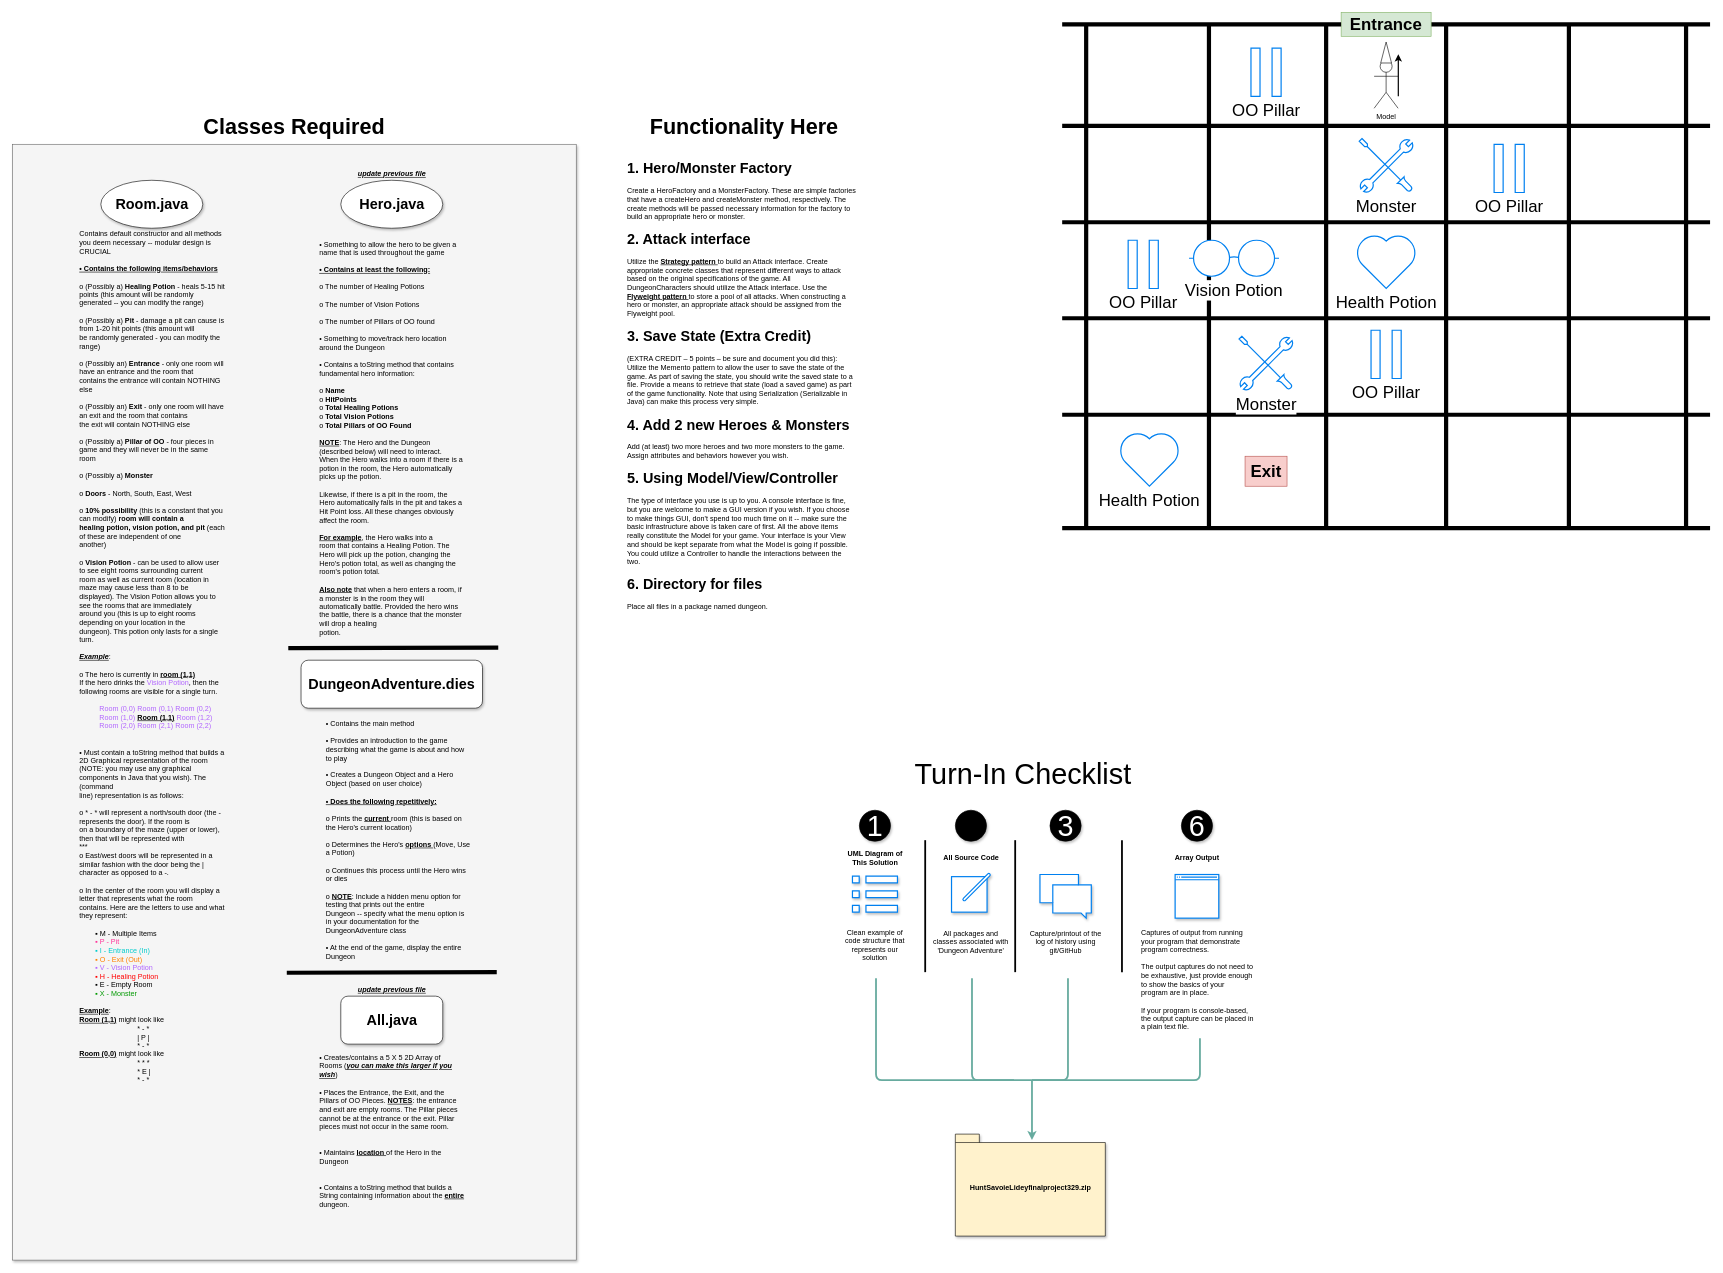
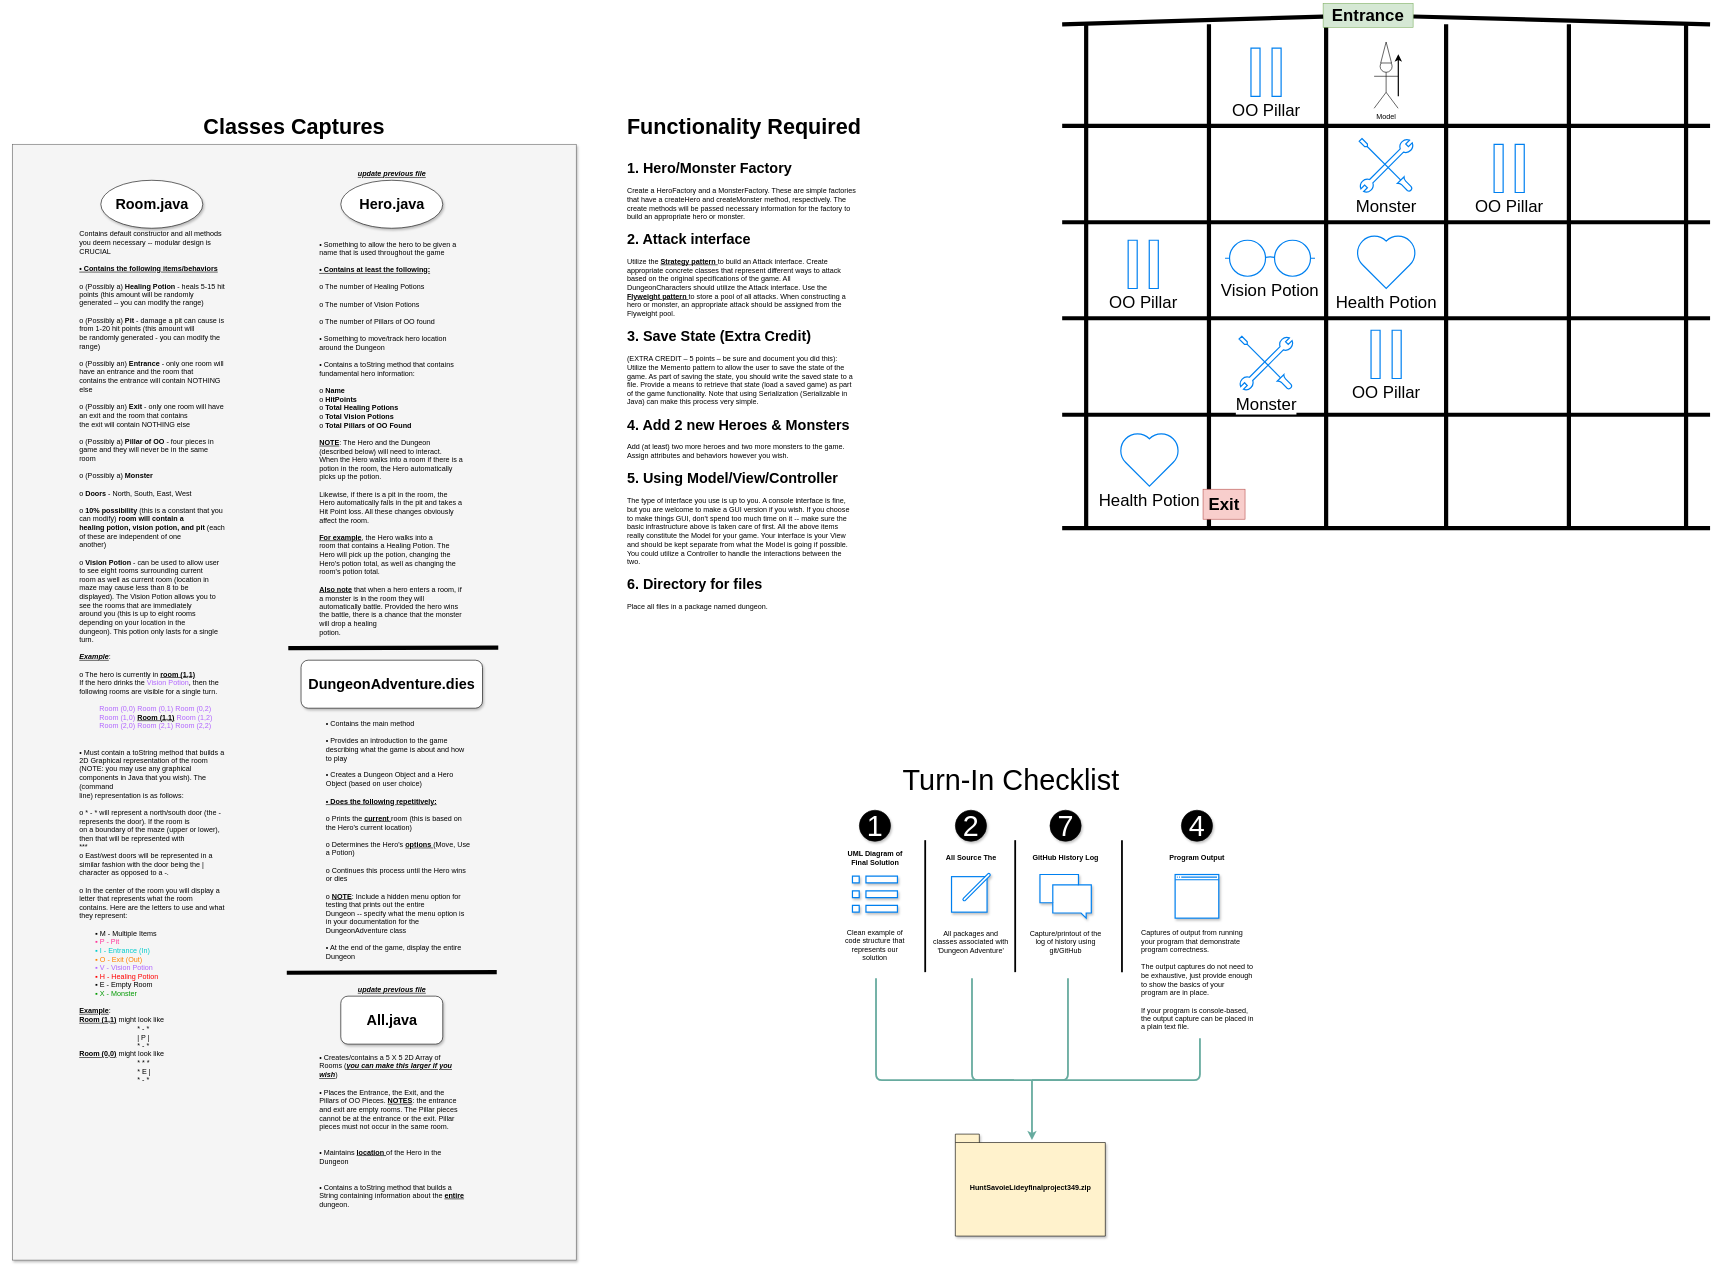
node "Entrance": moved (1386, 24) -> (1368, 15)
node "Classes Required": label "Classes Required" -> "Classes Captures"
node "Functionality Here": label "Functionality Here" -> "Functionality Required"
node "Vision Potion": moved (1234, 258) -> (1270, 258)
node "Exit": moved (1266, 471) -> (1224, 504)
node "Turn-In Checklist": moved (1023, 774) -> (1011, 780)
node "2": added
node "3": label "3" -> "7"
node "6": label "6" -> "4"
node "UML Diagram of This Solution": label "UML Diagram of This Solution" -> "UML Diagram of Final Solution"
node "All Source Code": label "All Source Code" -> "All Source The"
node "GitHub History Log": added
node "Array Output": label "Array Output" -> "Program Output"
node "HuntSavoieLideyfinalproject329.zip": label "HuntSavoieLideyfinalproject329.zip" -> "HuntSavoieLideyfinalproject349.zip"
